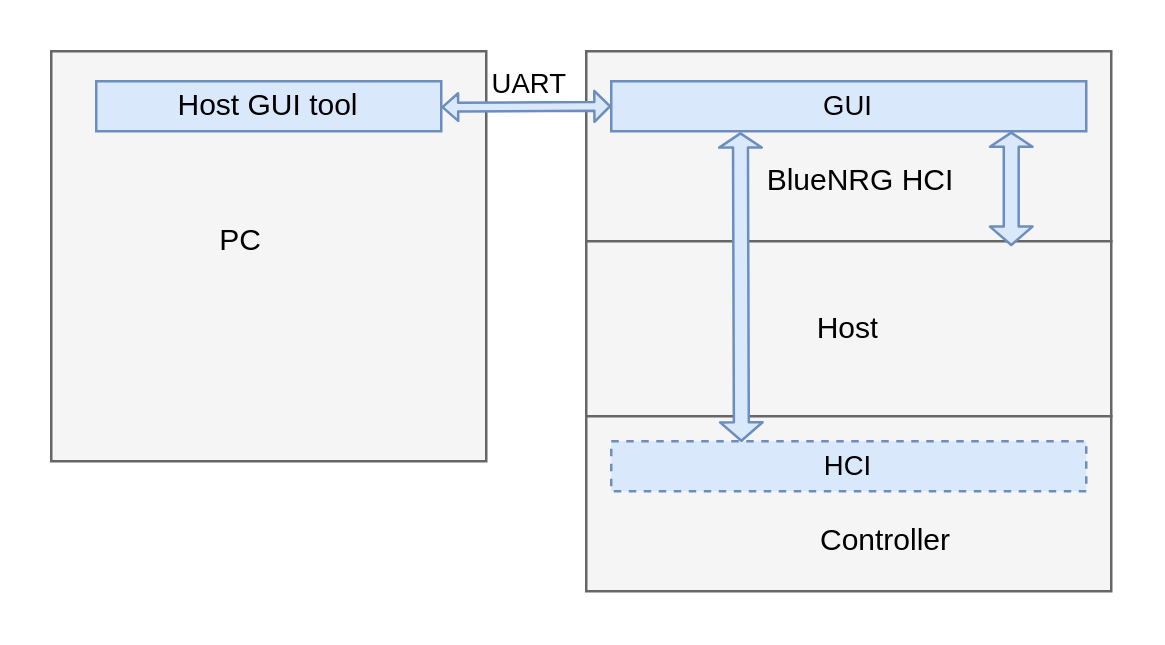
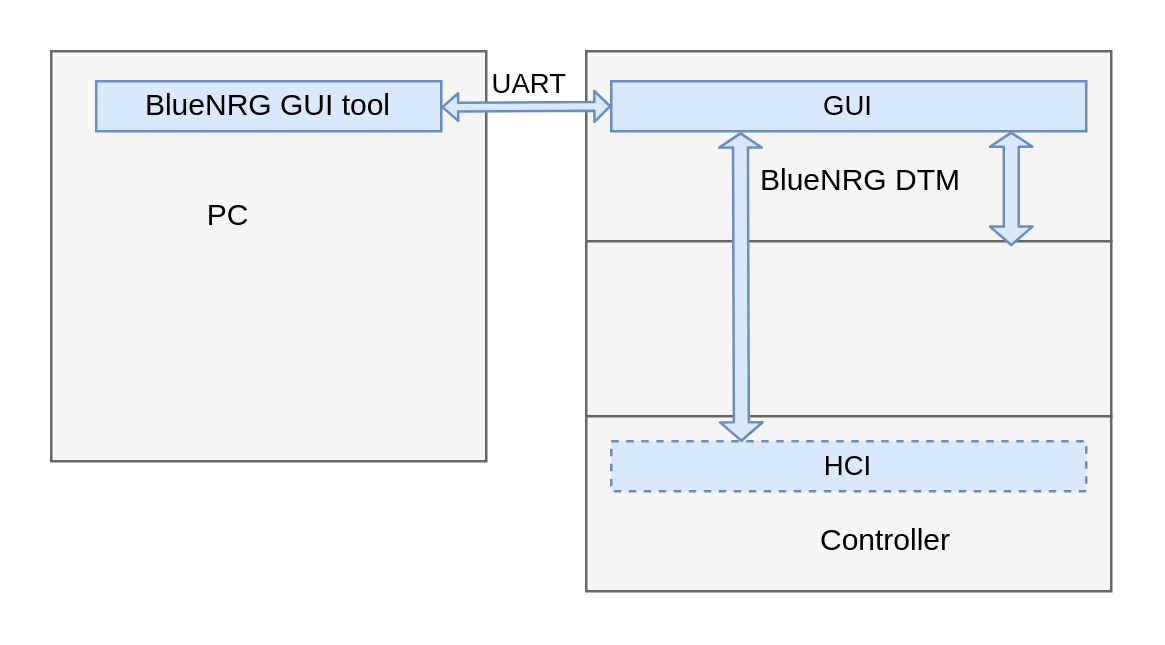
node "Host GUI tool": label "Host GUI tool" -> "BlueNRG GUI tool"
node "BlueNRG HCI": label "BlueNRG HCI" -> "BlueNRG DTM"
node "PC": moved (241, 241) -> (229, 216)
node "Host": removed
